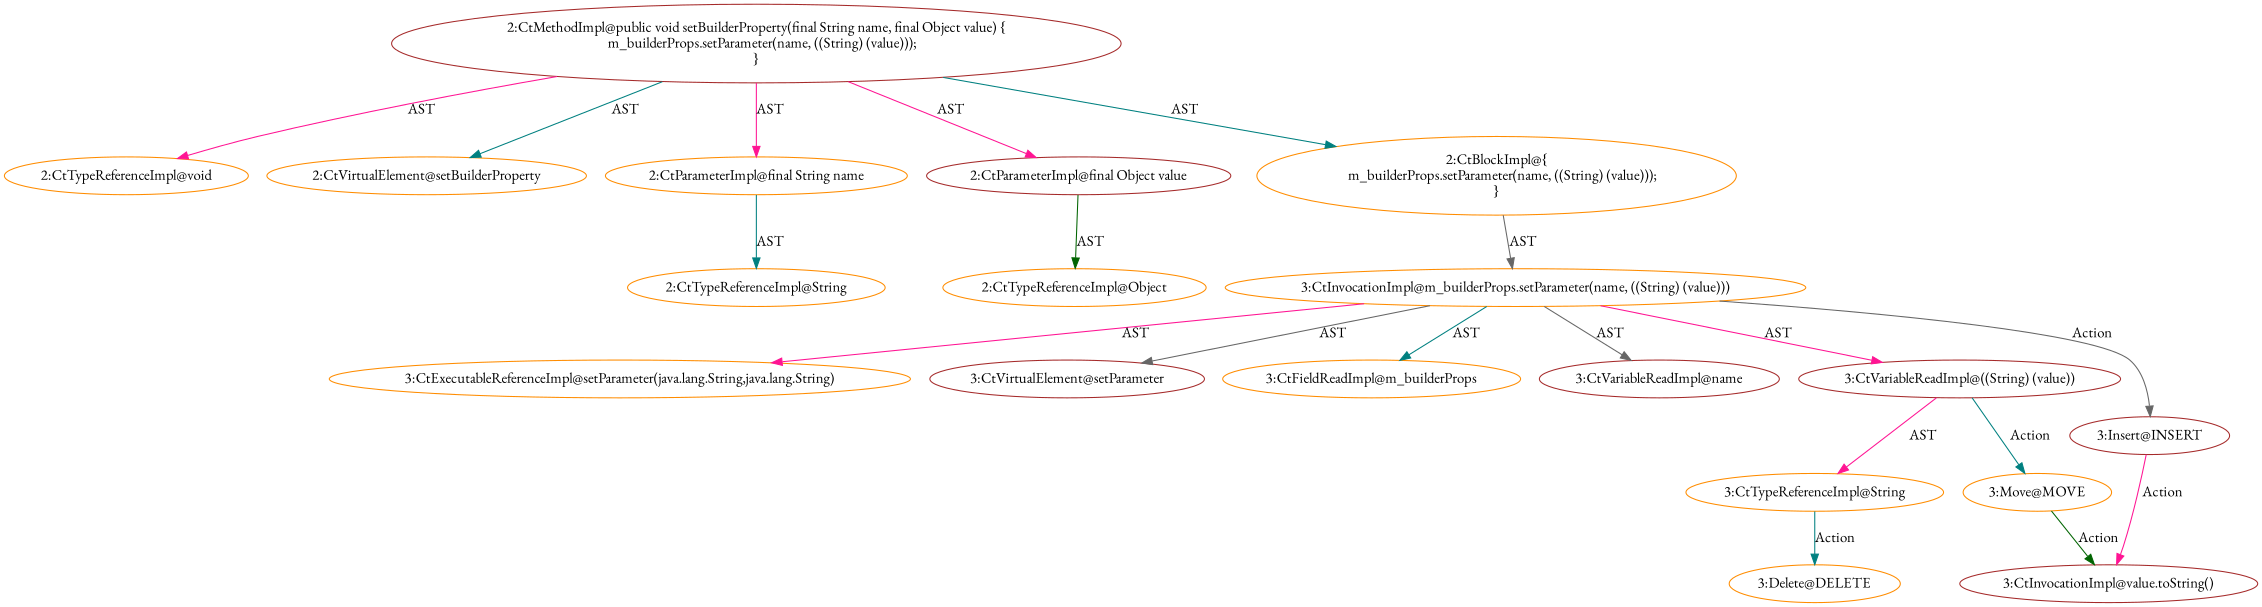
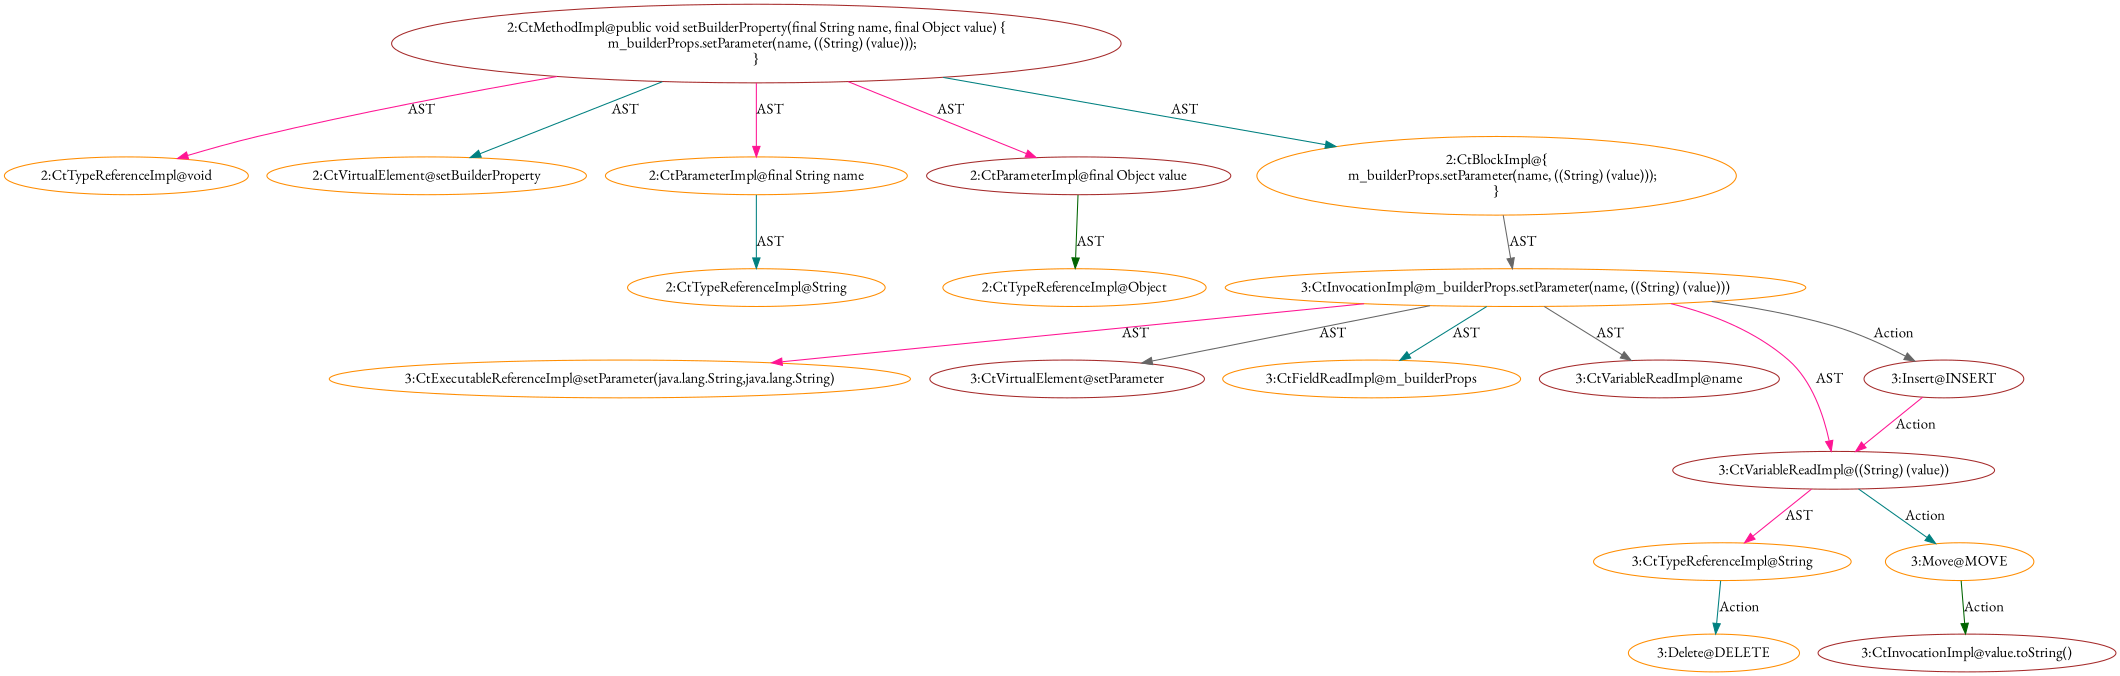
edge "3:Insert@INSERT" -> "3:CtInvocationImpl@value.toString()": now "3:Insert@INSERT" -> "3:CtVariableReadImpl@((String) (value))"
